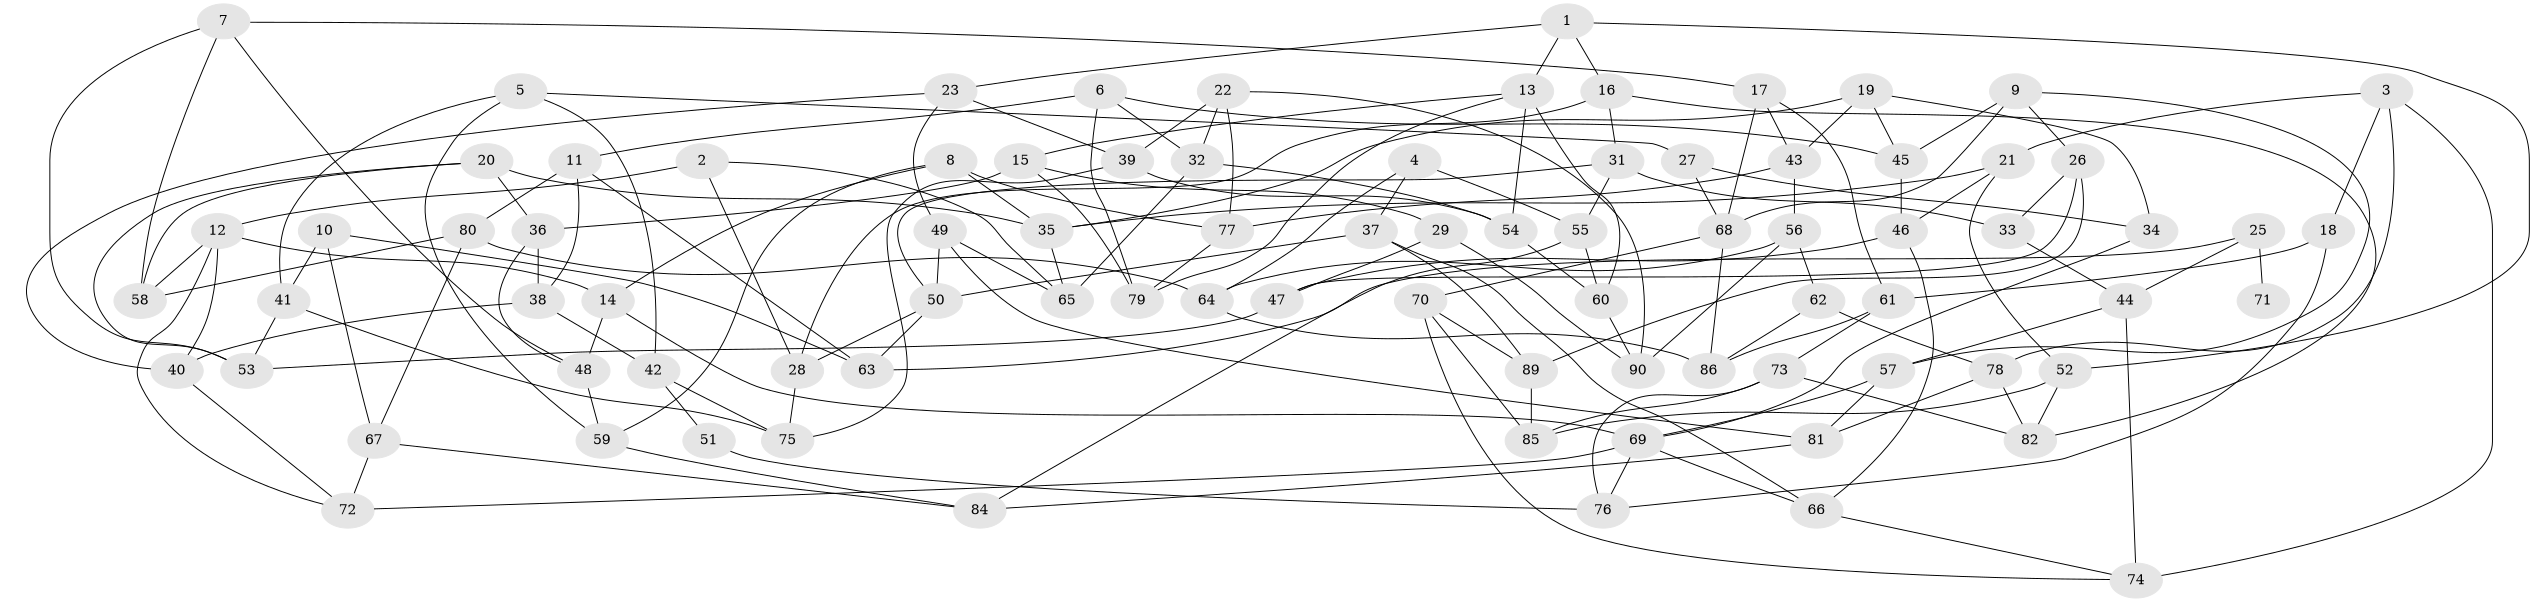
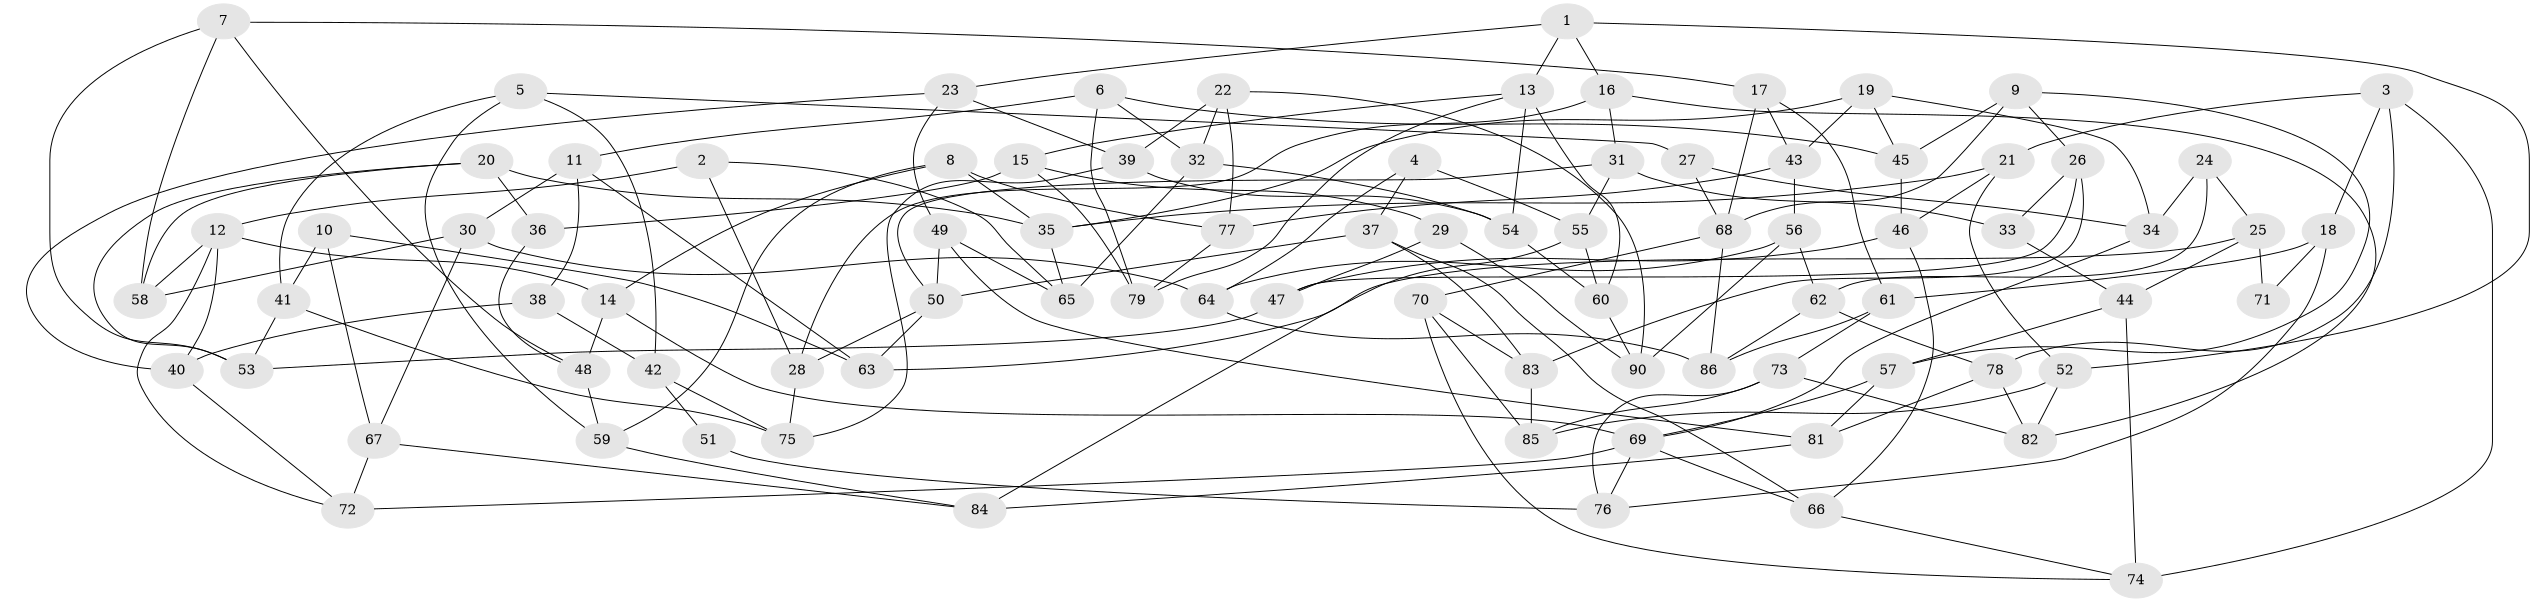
node "24": added
node "80": label "80" -> "30"
edge "36" -- "38": removed
edge "18" -- "71": added
node "89": label "89" -> "83"
